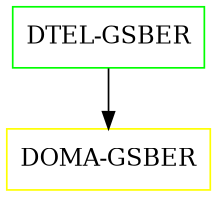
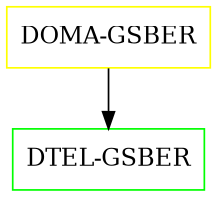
edge "DTEL-GSBER" -> "DOMA-GSBER": reversed
